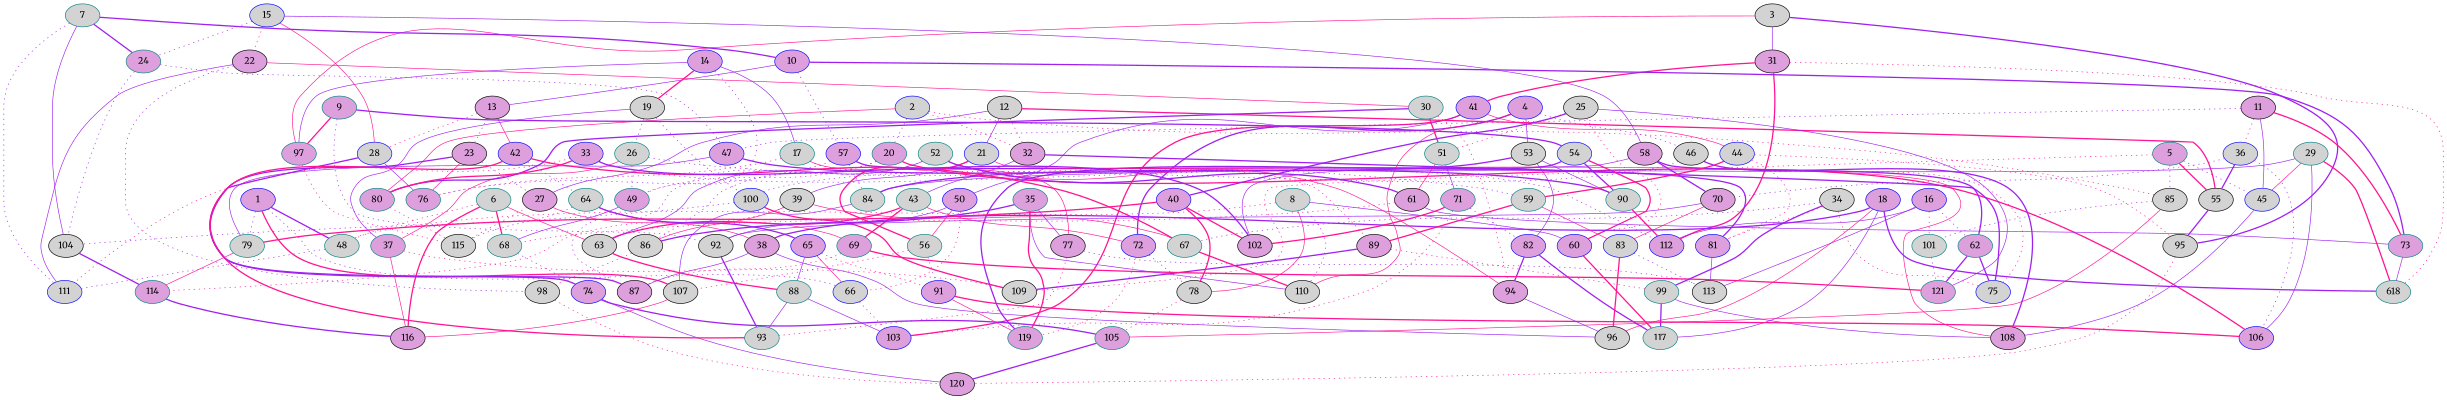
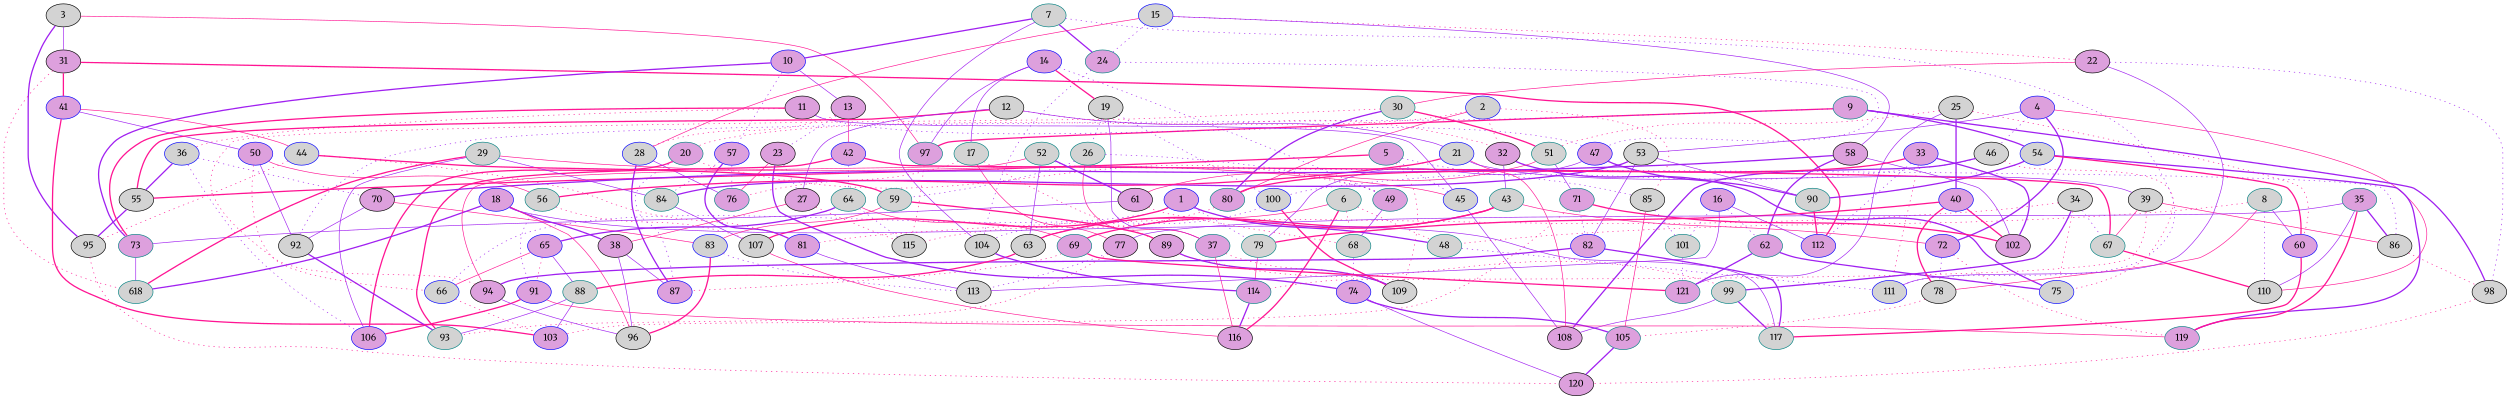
edge "9" -- "98": added
edge "16" -- "101": color deeppink -> purple
edge "6" -- "68": style bold -> dotted
node "87": color black -> blue
